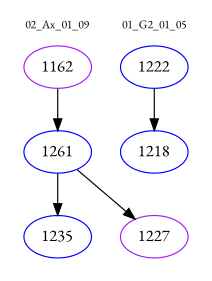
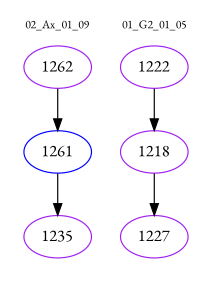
node "1162": label "1162" -> "1262"
node "1222": color blue -> purple
node "1218": color blue -> purple
edge "1261" -> "1227": now "1218" -> "1227"
node "1235": color blue -> purple
